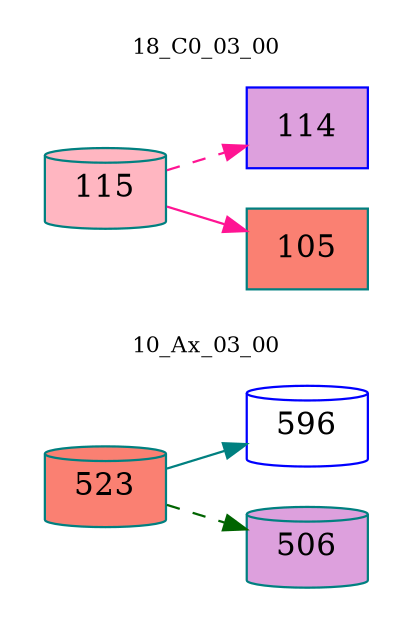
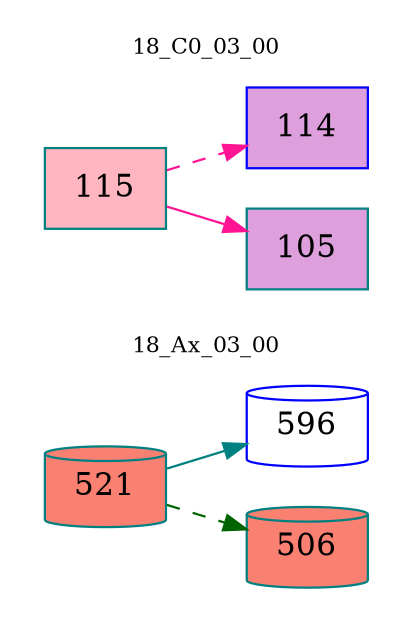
node "115": shape cylinder -> box
node "105": fillcolor salmon -> plum
cluster "10_Ax_03_00": label "10_Ax_03_00" -> "18_Ax_03_00"
node "523": label "523" -> "521"
node "506": fillcolor plum -> salmon
